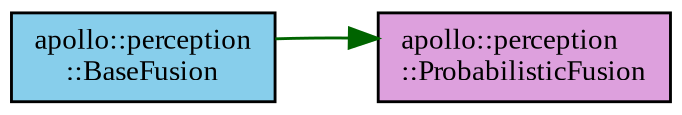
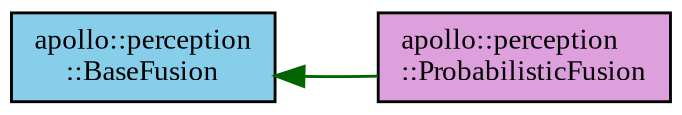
edge "apollo::perception ::BaseFusion" -> "apollo::perception ::ProbabilisticFusion": reversed
